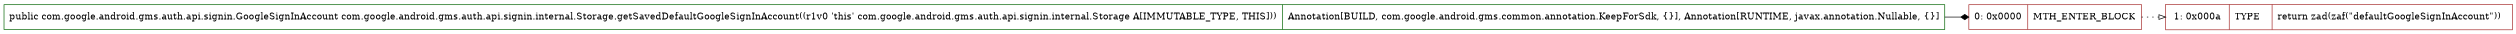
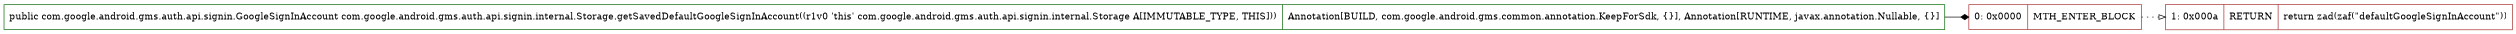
node "1: 0x000a": text "TYPE" -> "RETURN"
